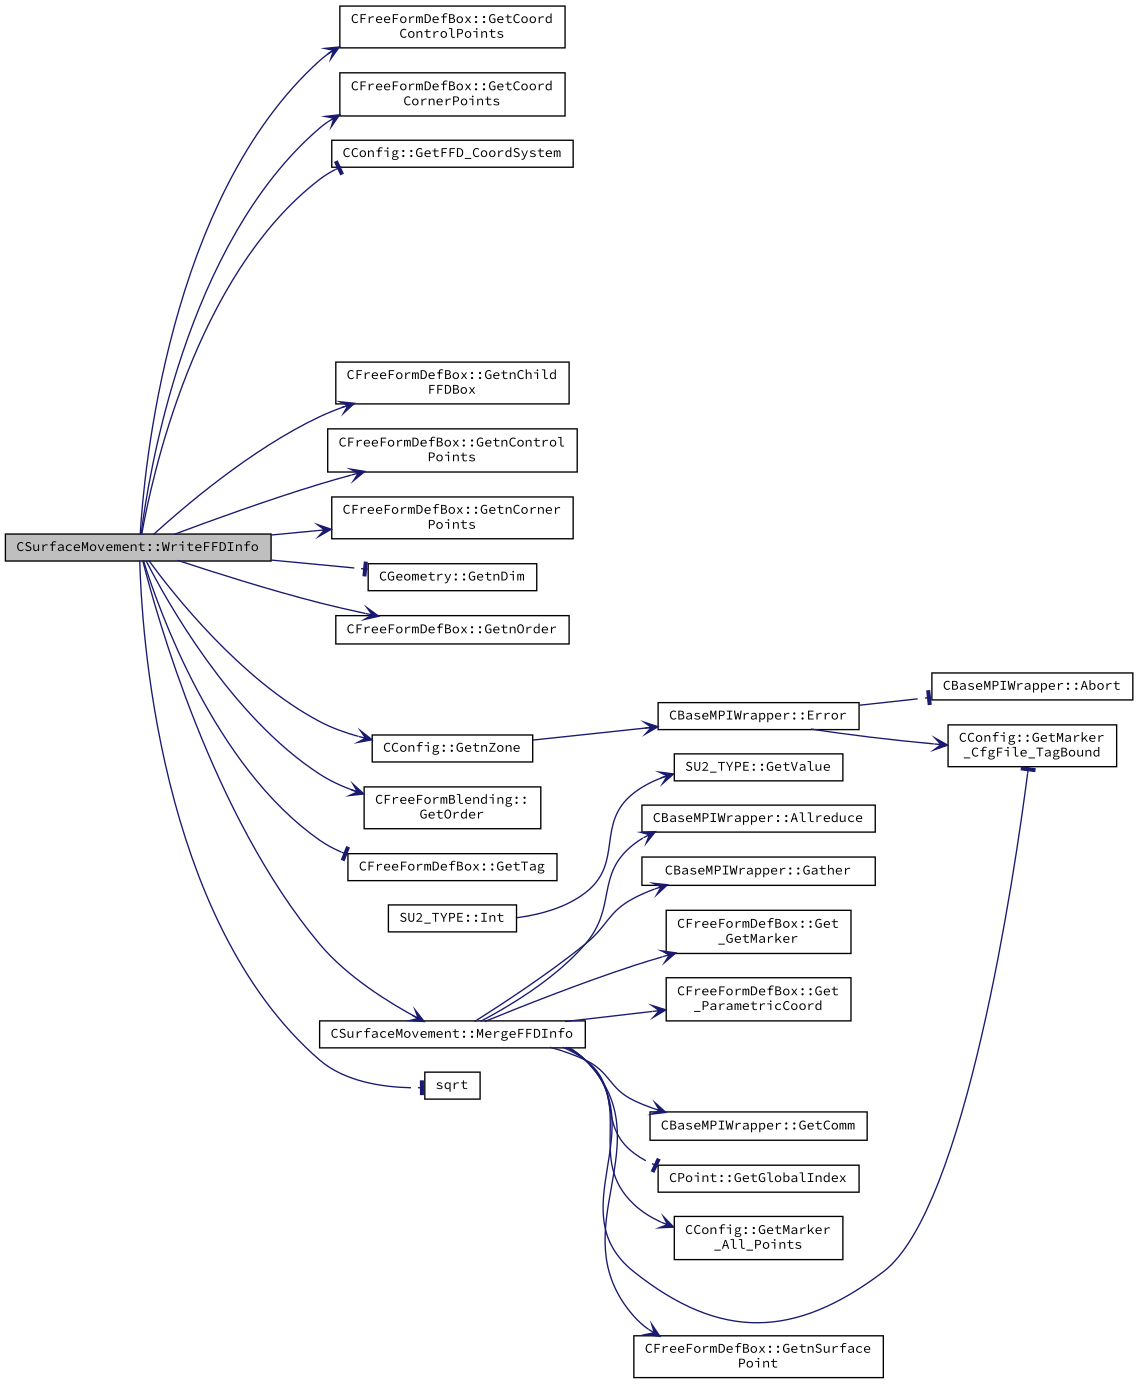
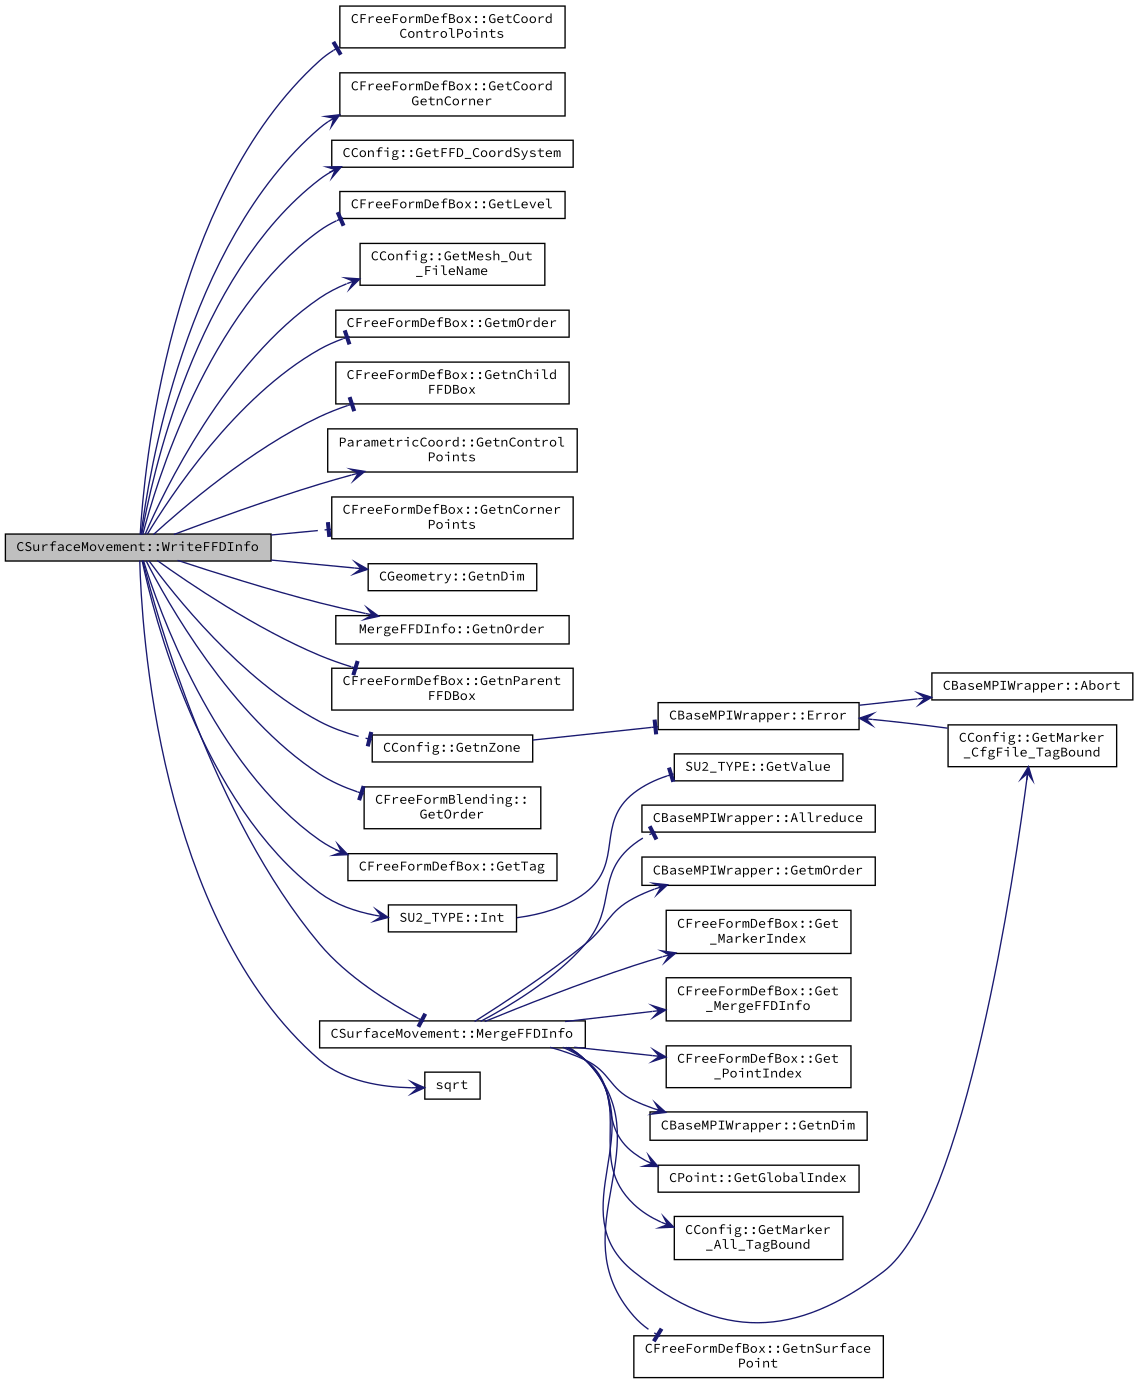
node "CFreeFormDefBox::GetCoord CornerPoints": label "CFreeFormDefBox::GetCoord CornerPoints" -> "CFreeFormDefBox::GetCoord GetnCorner"
node "CFreeFormDefBox::GetLevel": added
node "CConfig::GetMesh_Out _FileName": added
edge "CSurfaceMovement::WriteFFDInfo" -> "CFreeFormDefBox::GetCoord ControlPoints": arrowhead vee -> tee
node "CFreeFormDefBox::GetmOrder": added
edge "CSurfaceMovement::WriteFFDInfo" -> "CConfig::GetFFD_CoordSystem": arrowhead tee -> vee
node "CFreeFormDefBox::GetnControl Points": label "CFreeFormDefBox::GetnControl Points" -> "ParametricCoord::GetnControl Points"
edge "CSurfaceMovement::WriteFFDInfo" -> "CFreeFormDefBox::GetnChild FFDBox": arrowhead vee -> tee
edge "CSurfaceMovement::WriteFFDInfo" -> "CFreeFormDefBox::GetnCorner Points": arrowhead vee -> tee
edge "CSurfaceMovement::WriteFFDInfo" -> "CGeometry::GetnDim": arrowhead tee -> vee
node "CFreeFormDefBox::GetnOrder": label "CFreeFormDefBox::GetnOrder" -> "MergeFFDInfo::GetnOrder"
edge "CSurfaceMovement::WriteFFDInfo" -> "CConfig::GetnZone": arrowhead vee -> tee
node "CFreeFormDefBox::GetnParent FFDBox": added
edge "CSurfaceMovement::WriteFFDInfo" -> "CFreeFormBlending:: GetOrder": arrowhead vee -> tee
edge "CBaseMPIWrapper::Error" -> "CBaseMPIWrapper::Abort": arrowhead tee -> vee
edge "CSurfaceMovement::WriteFFDInfo" -> "CFreeFormDefBox::GetTag": arrowhead tee -> vee
edge "CConfig::GetnZone" -> "CBaseMPIWrapper::Error": arrowhead vee -> tee
edge "CBaseMPIWrapper::Error" -> "CConfig::GetMarker _CfgFile_TagBound": reversed
edge "CSurfaceMovement::WriteFFDInfo" -> "SU2_TYPE::Int": added
edge "CSurfaceMovement::WriteFFDInfo" -> "CSurfaceMovement::MergeFFDInfo": arrowhead vee -> tee
edge "SU2_TYPE::Int" -> "SU2_TYPE::GetValue": arrowhead vee -> tee
node "CBaseMPIWrapper::Gather": label "CBaseMPIWrapper::Gather" -> "CBaseMPIWrapper::GetmOrder"
edge "CSurfaceMovement::WriteFFDInfo" -> "sqrt": arrowhead tee -> vee
edge "CSurfaceMovement::MergeFFDInfo" -> "CBaseMPIWrapper::Allreduce": arrowhead vee -> tee
node "CFreeFormDefBox::Get _GetMarker": label "CFreeFormDefBox::Get _GetMarker" -> "CFreeFormDefBox::Get _MarkerIndex"
node "CFreeFormDefBox::Get _ParametricCoord": label "CFreeFormDefBox::Get _ParametricCoord" -> "CFreeFormDefBox::Get _MergeFFDInfo"
node "CFreeFormDefBox::Get _PointIndex": added
edge "CSurfaceMovement::MergeFFDInfo" -> "CPoint::GetGlobalIndex": arrowhead tee -> vee
node "CBaseMPIWrapper::GetComm": label "CBaseMPIWrapper::GetComm" -> "CBaseMPIWrapper::GetnDim"
node "CConfig::GetMarker _All_Points": label "CConfig::GetMarker _All_Points" -> "CConfig::GetMarker _All_TagBound"
edge "CSurfaceMovement::MergeFFDInfo" -> "CFreeFormDefBox::GetnSurface Point": arrowhead vee -> tee
edge "CSurfaceMovement::MergeFFDInfo" -> "CConfig::GetMarker _CfgFile_TagBound": arrowhead tee -> vee
